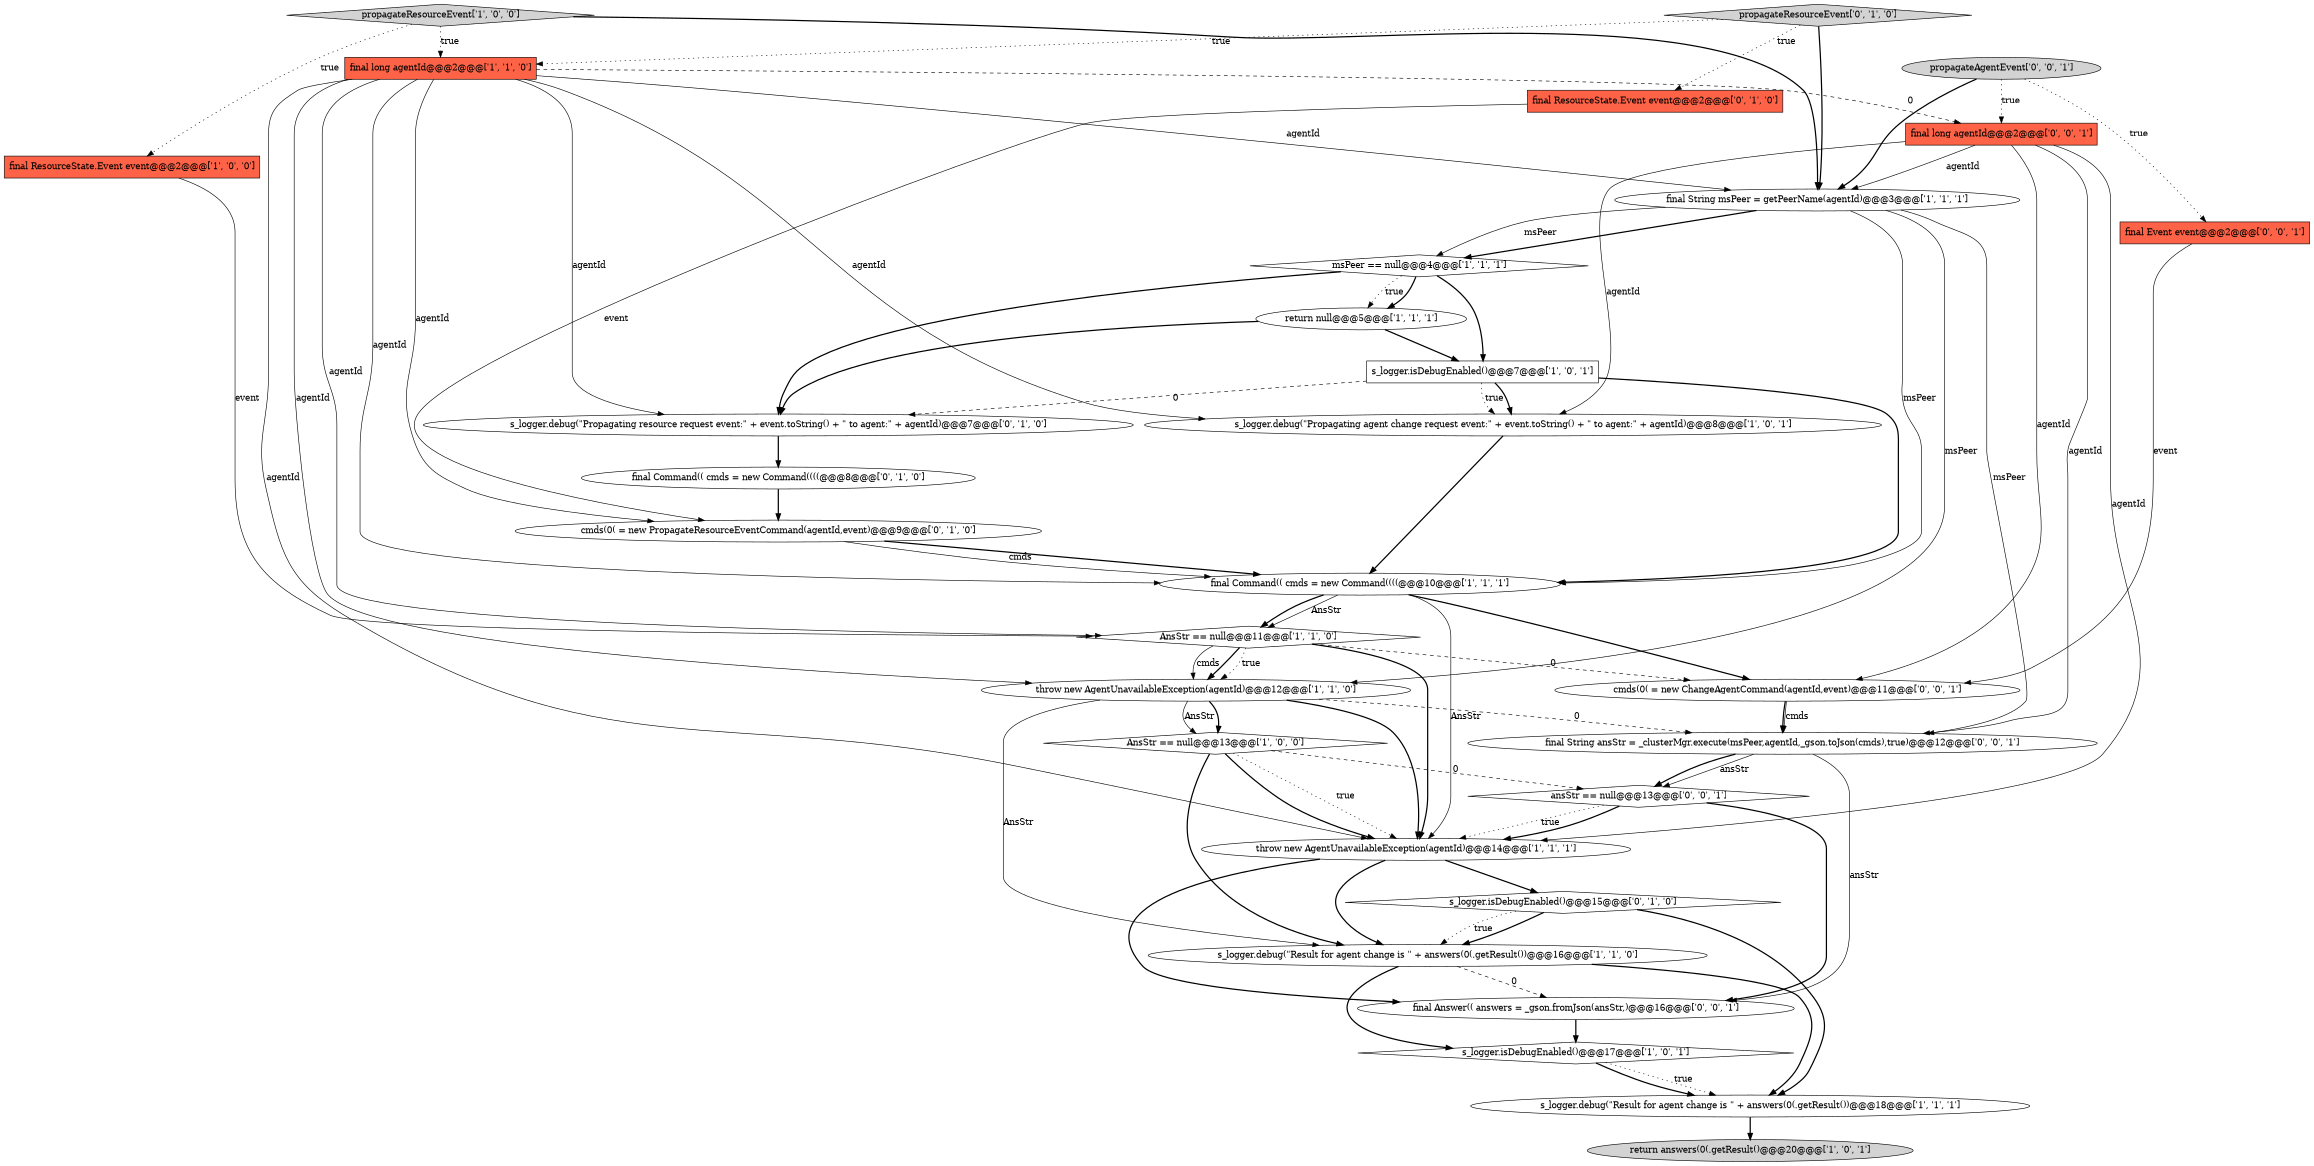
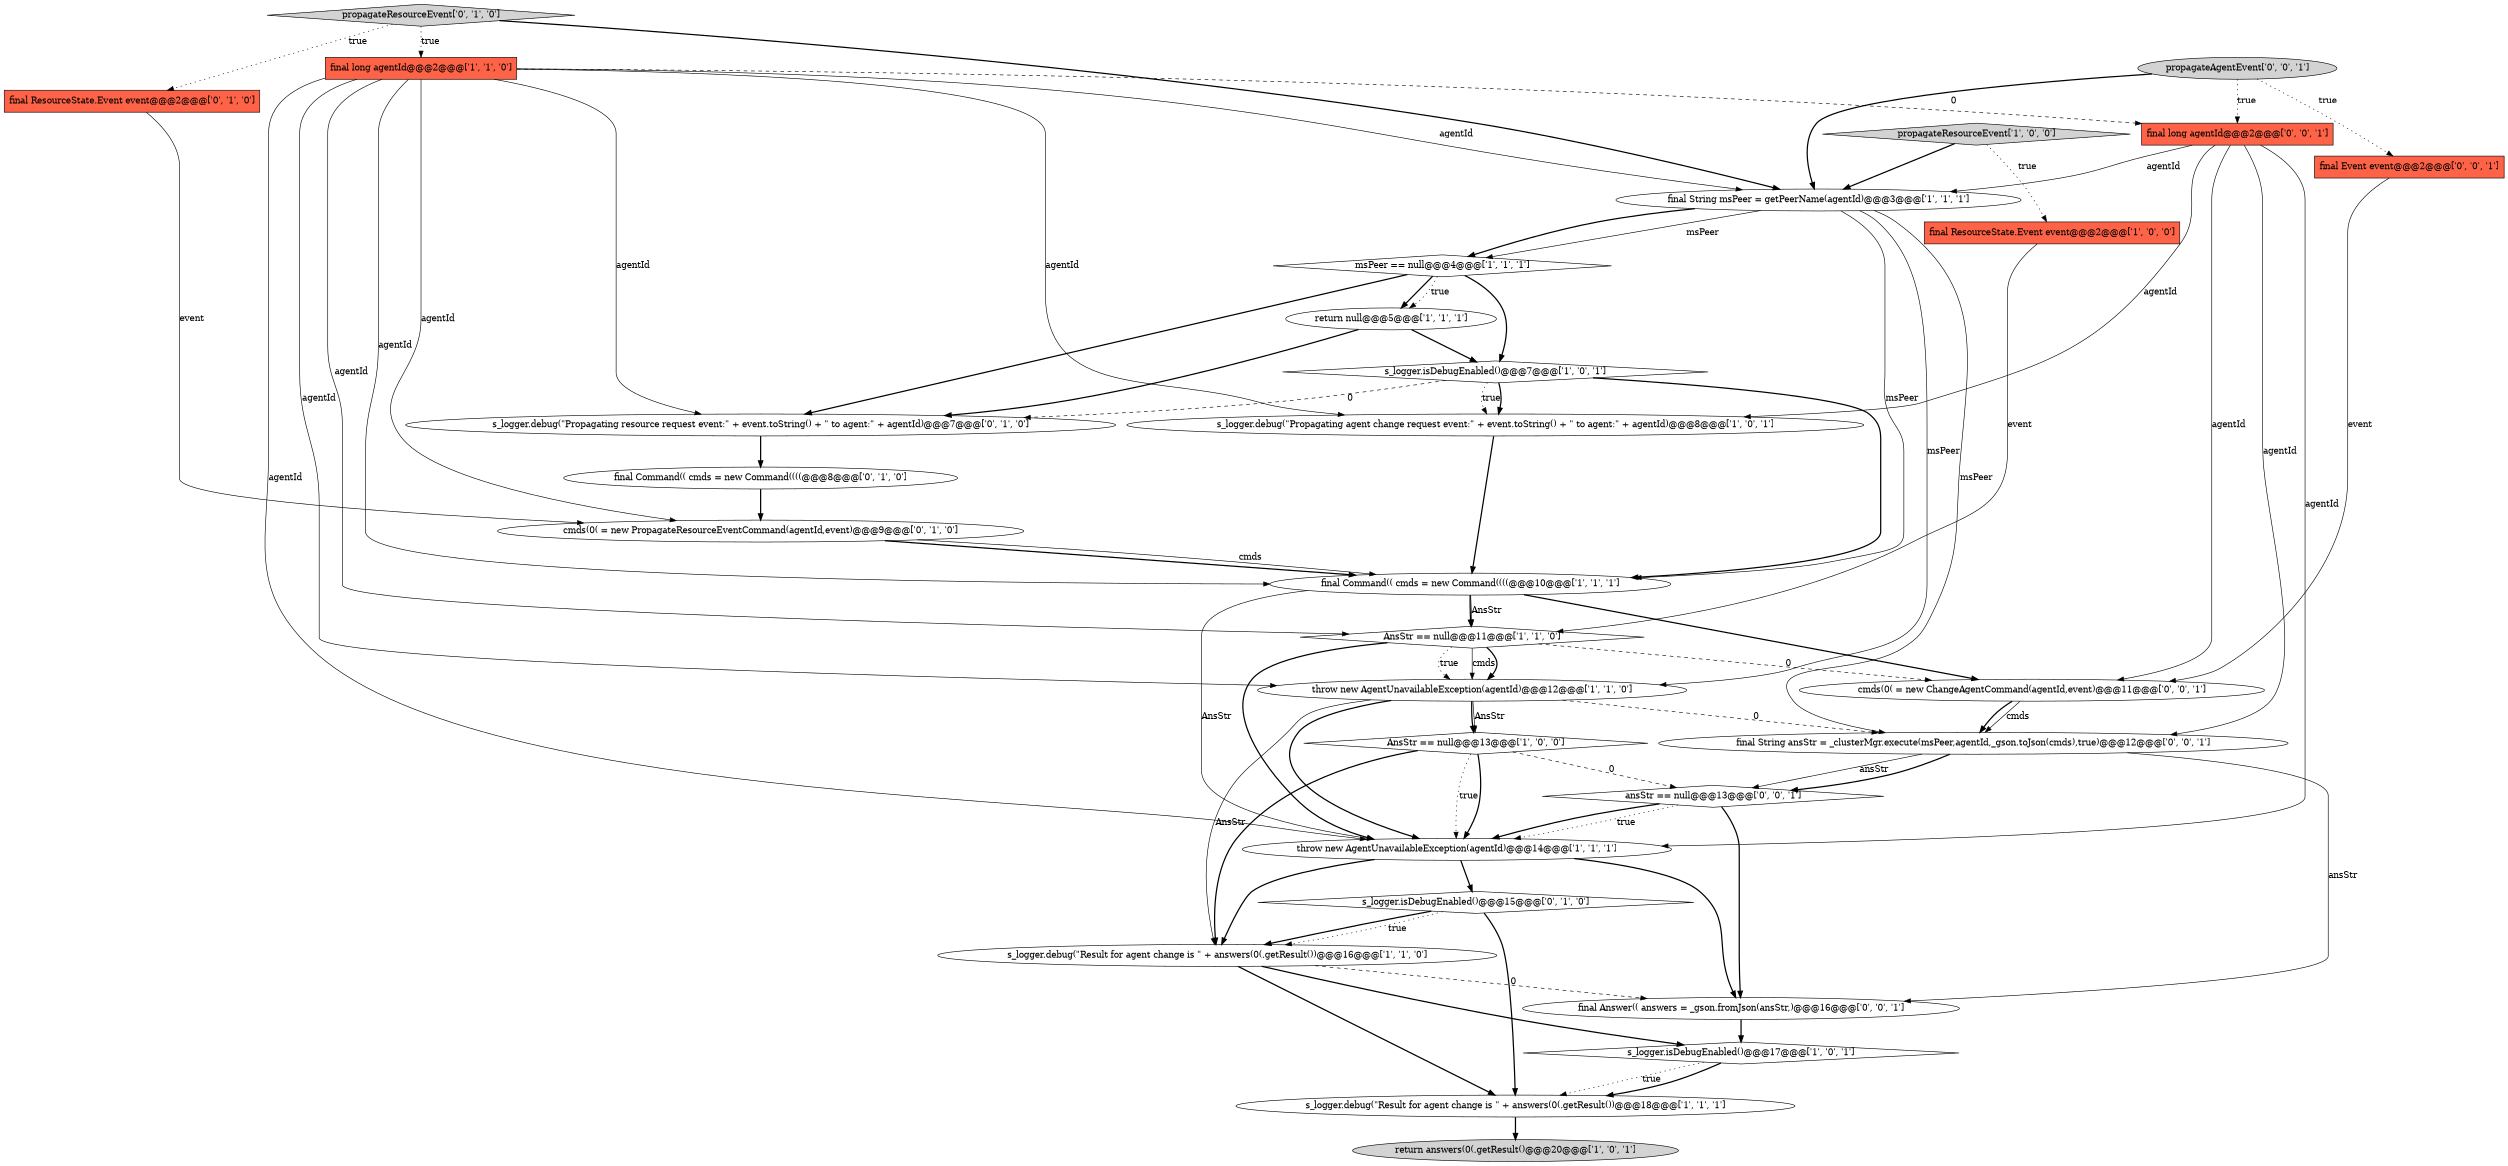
edge "propagateResourceEvent['1', '0', '0']" -> "final long agentId@@@2@@@['1', '1', '0']": removed, label "true"
node "s_logger.isDebugEnabled()@@@7@@@['1', '0', '1']": shape box -> diamond
